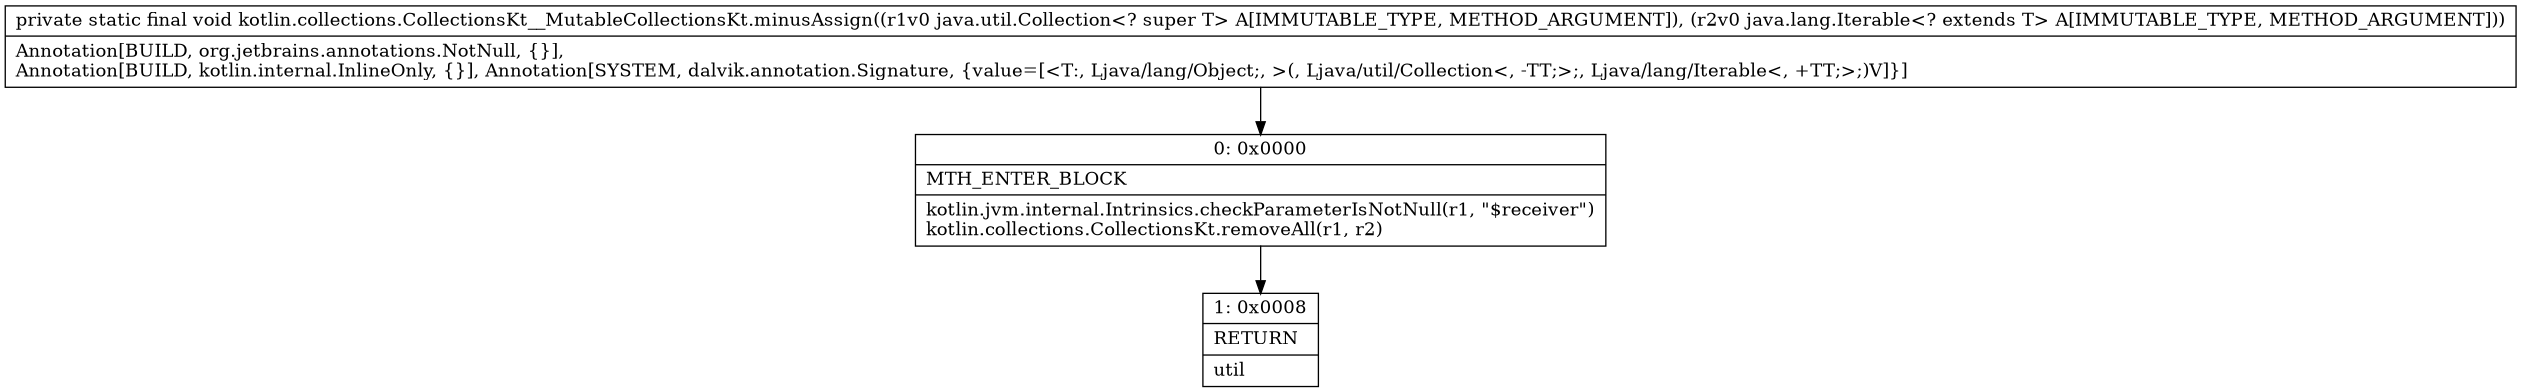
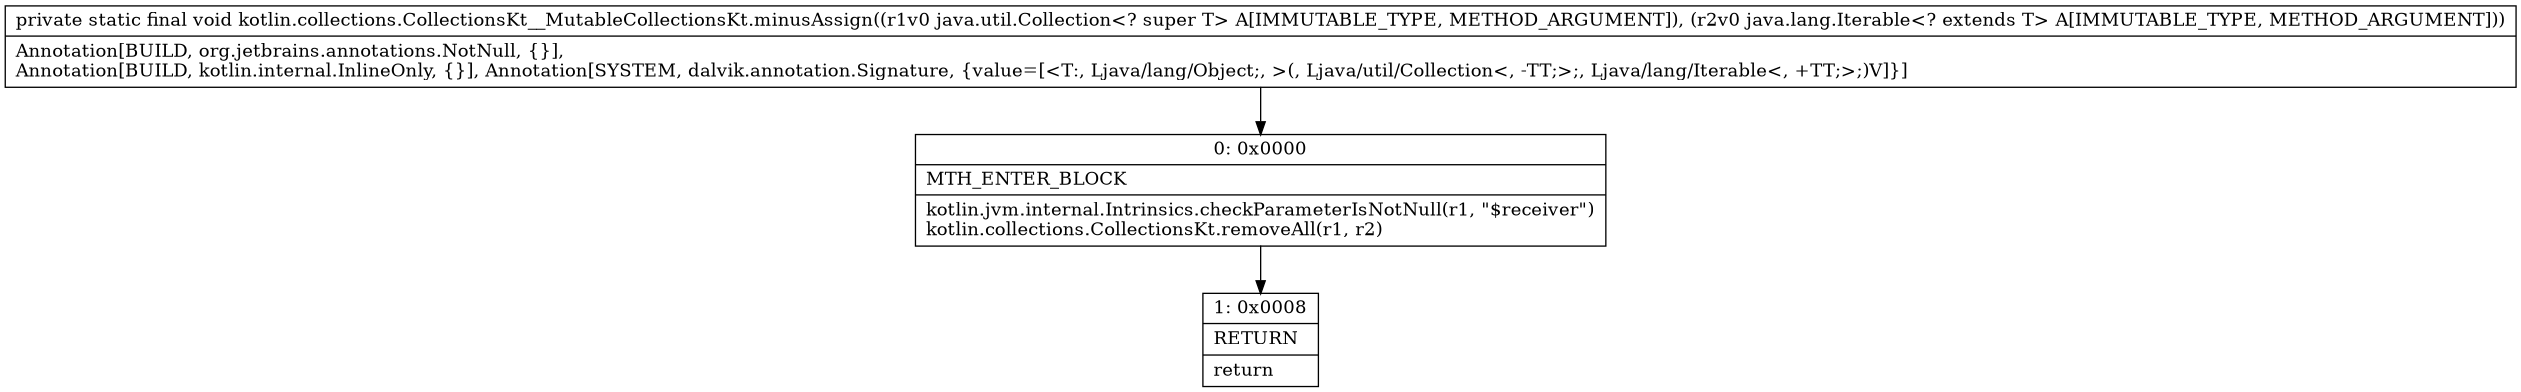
node "1: 0x0008": text "util" -> "return"
